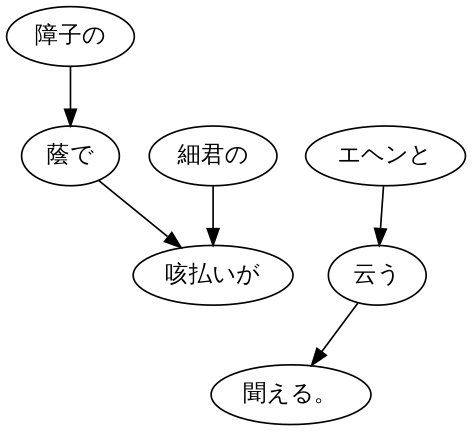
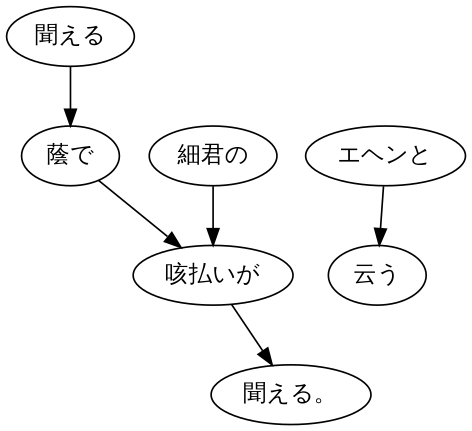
node "障子の": label "障子の" -> "聞える"
edge "云う" -> "聞える。": now "咳払いが" -> "聞える。"
